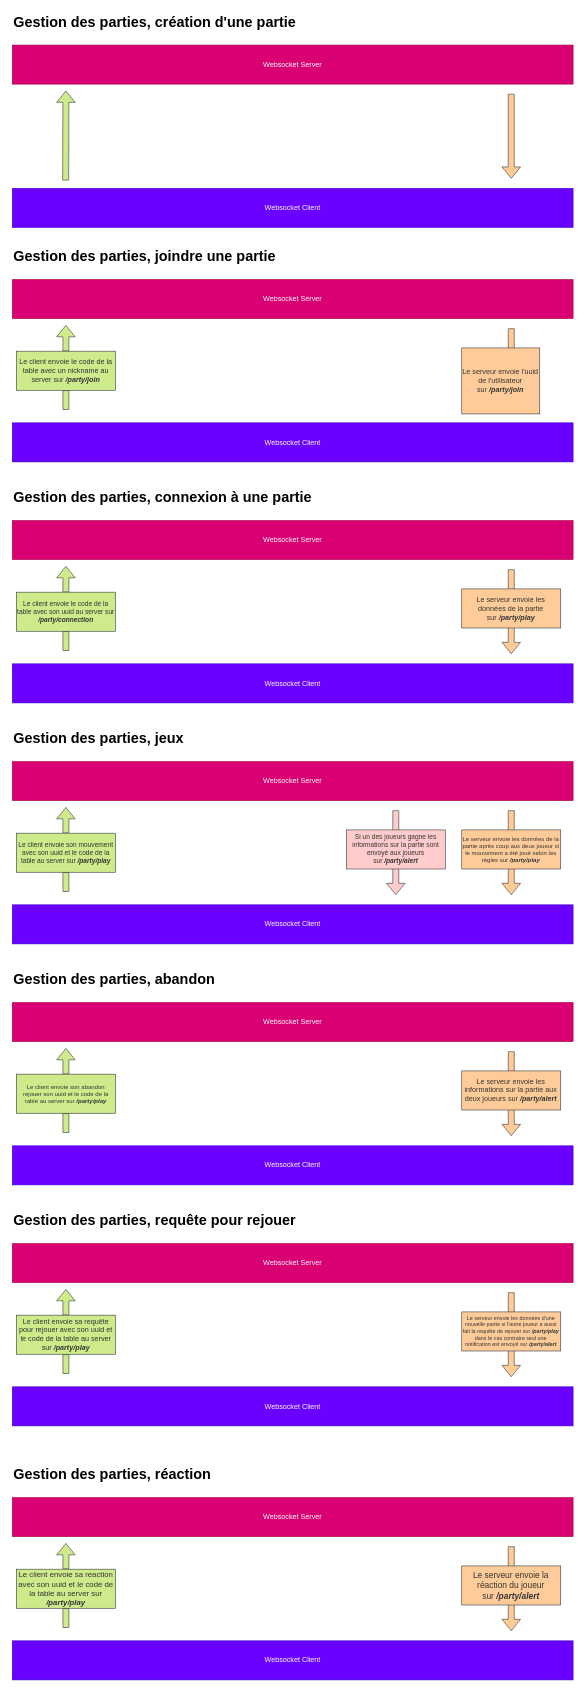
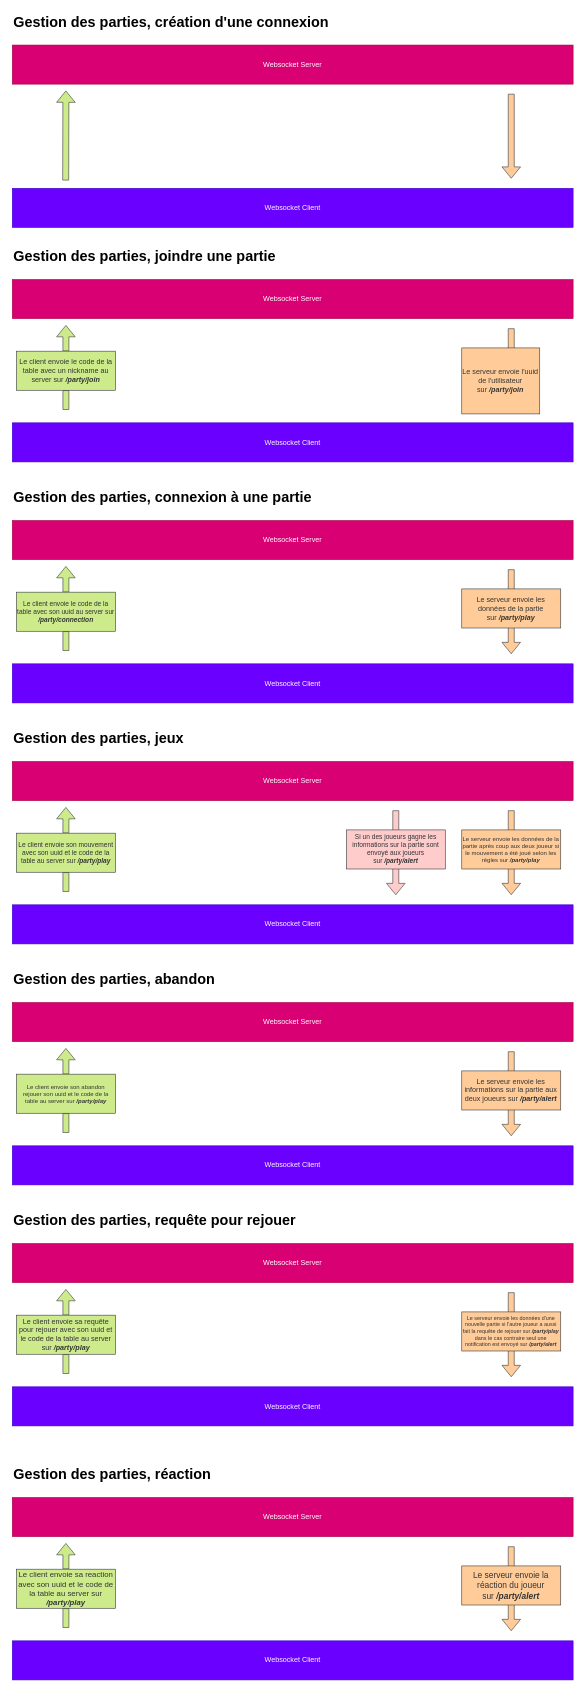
node "Gestion des parties, création d'une partie": label "Gestion des parties, création d'une partie" -> "Gestion des parties, création d'une connexion"
